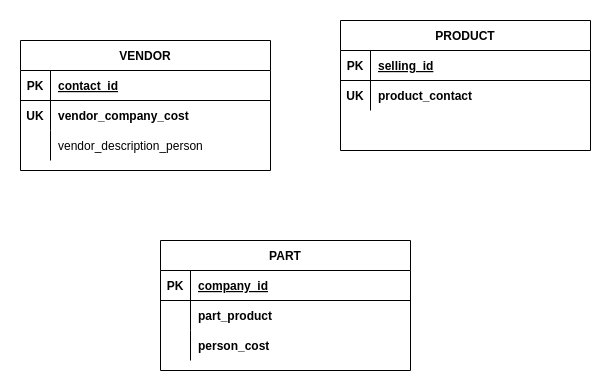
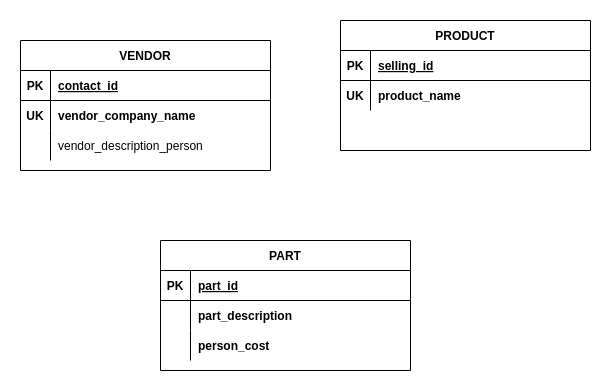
node "product_contact": label "product_contact" -> "product_name"
node "vendor_company_cost": label "vendor_company_cost" -> "vendor_company_name"
node "company_id": label "company_id" -> "part_id"
node "part_product": label "part_product" -> "part_description"
